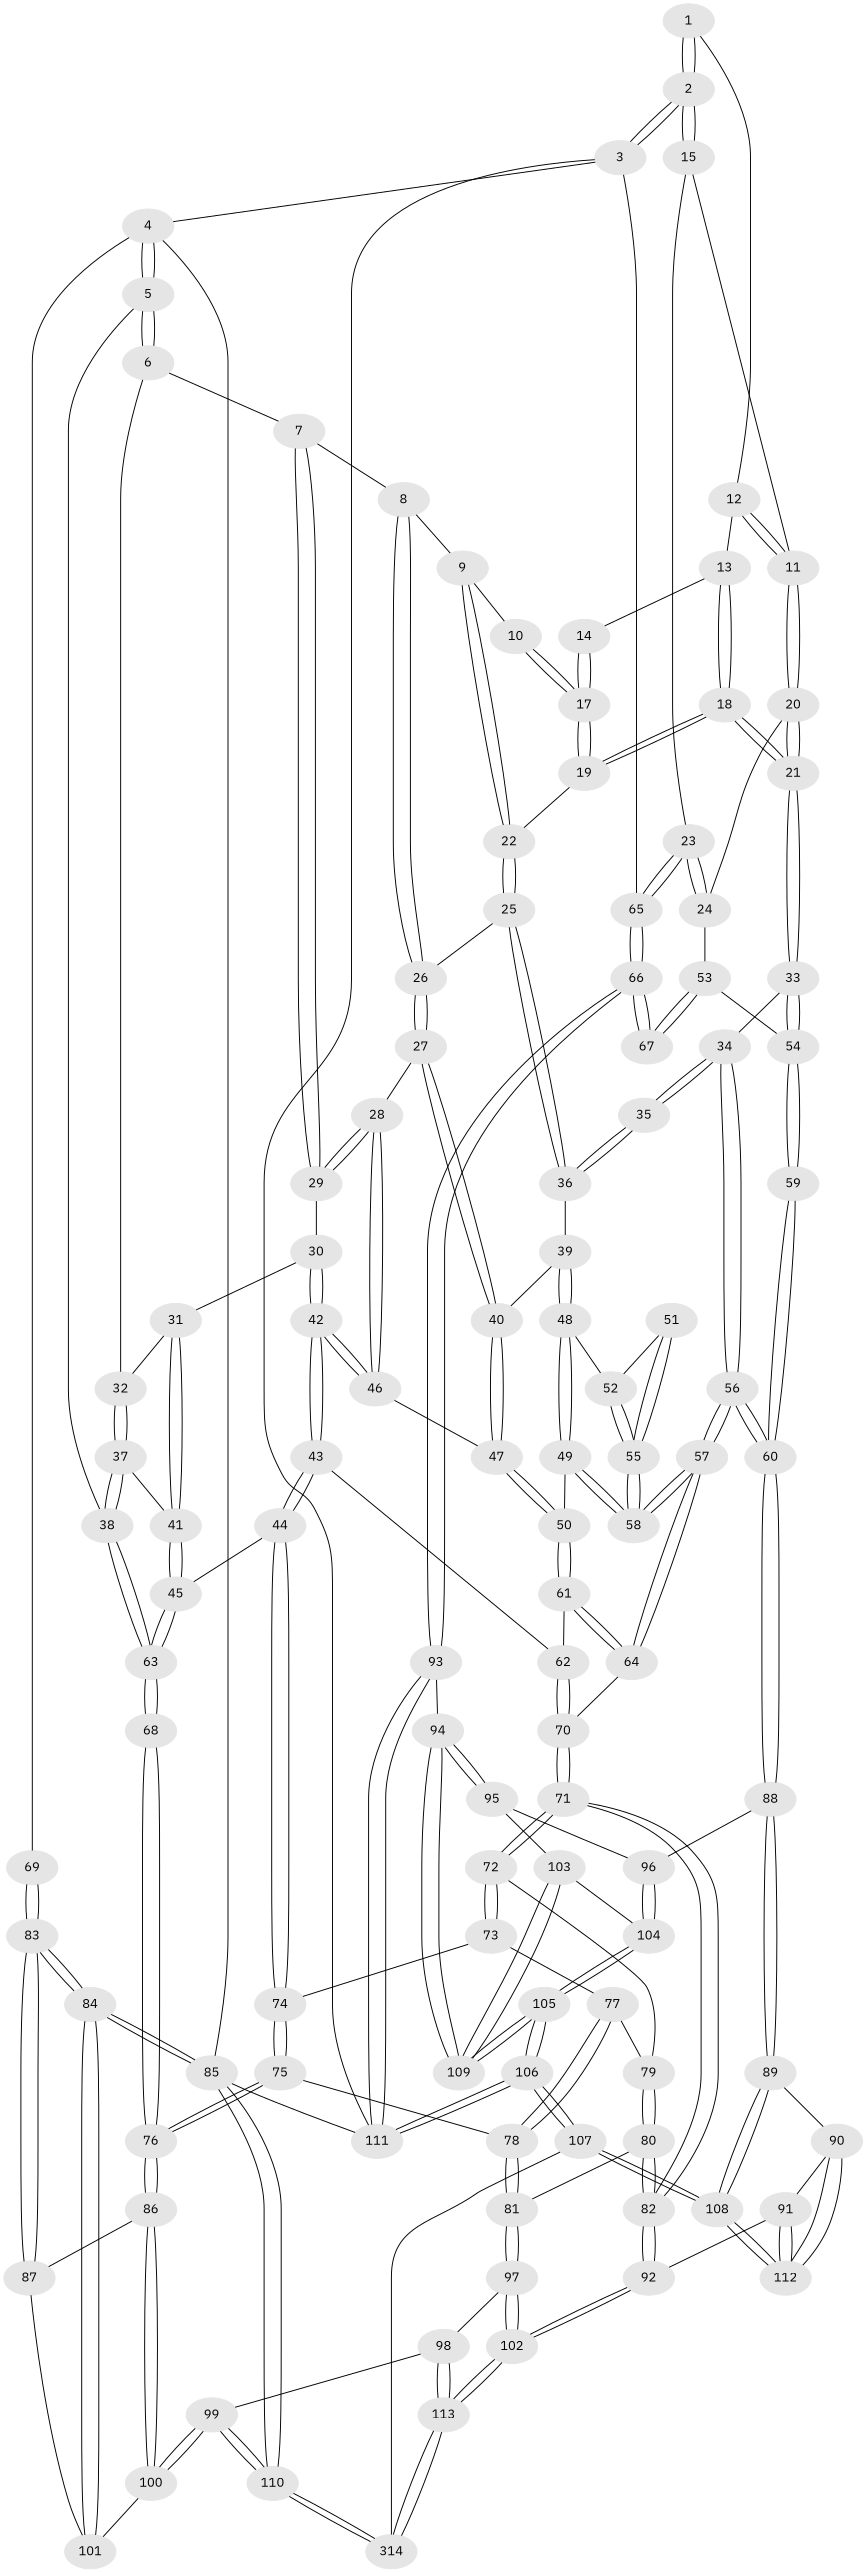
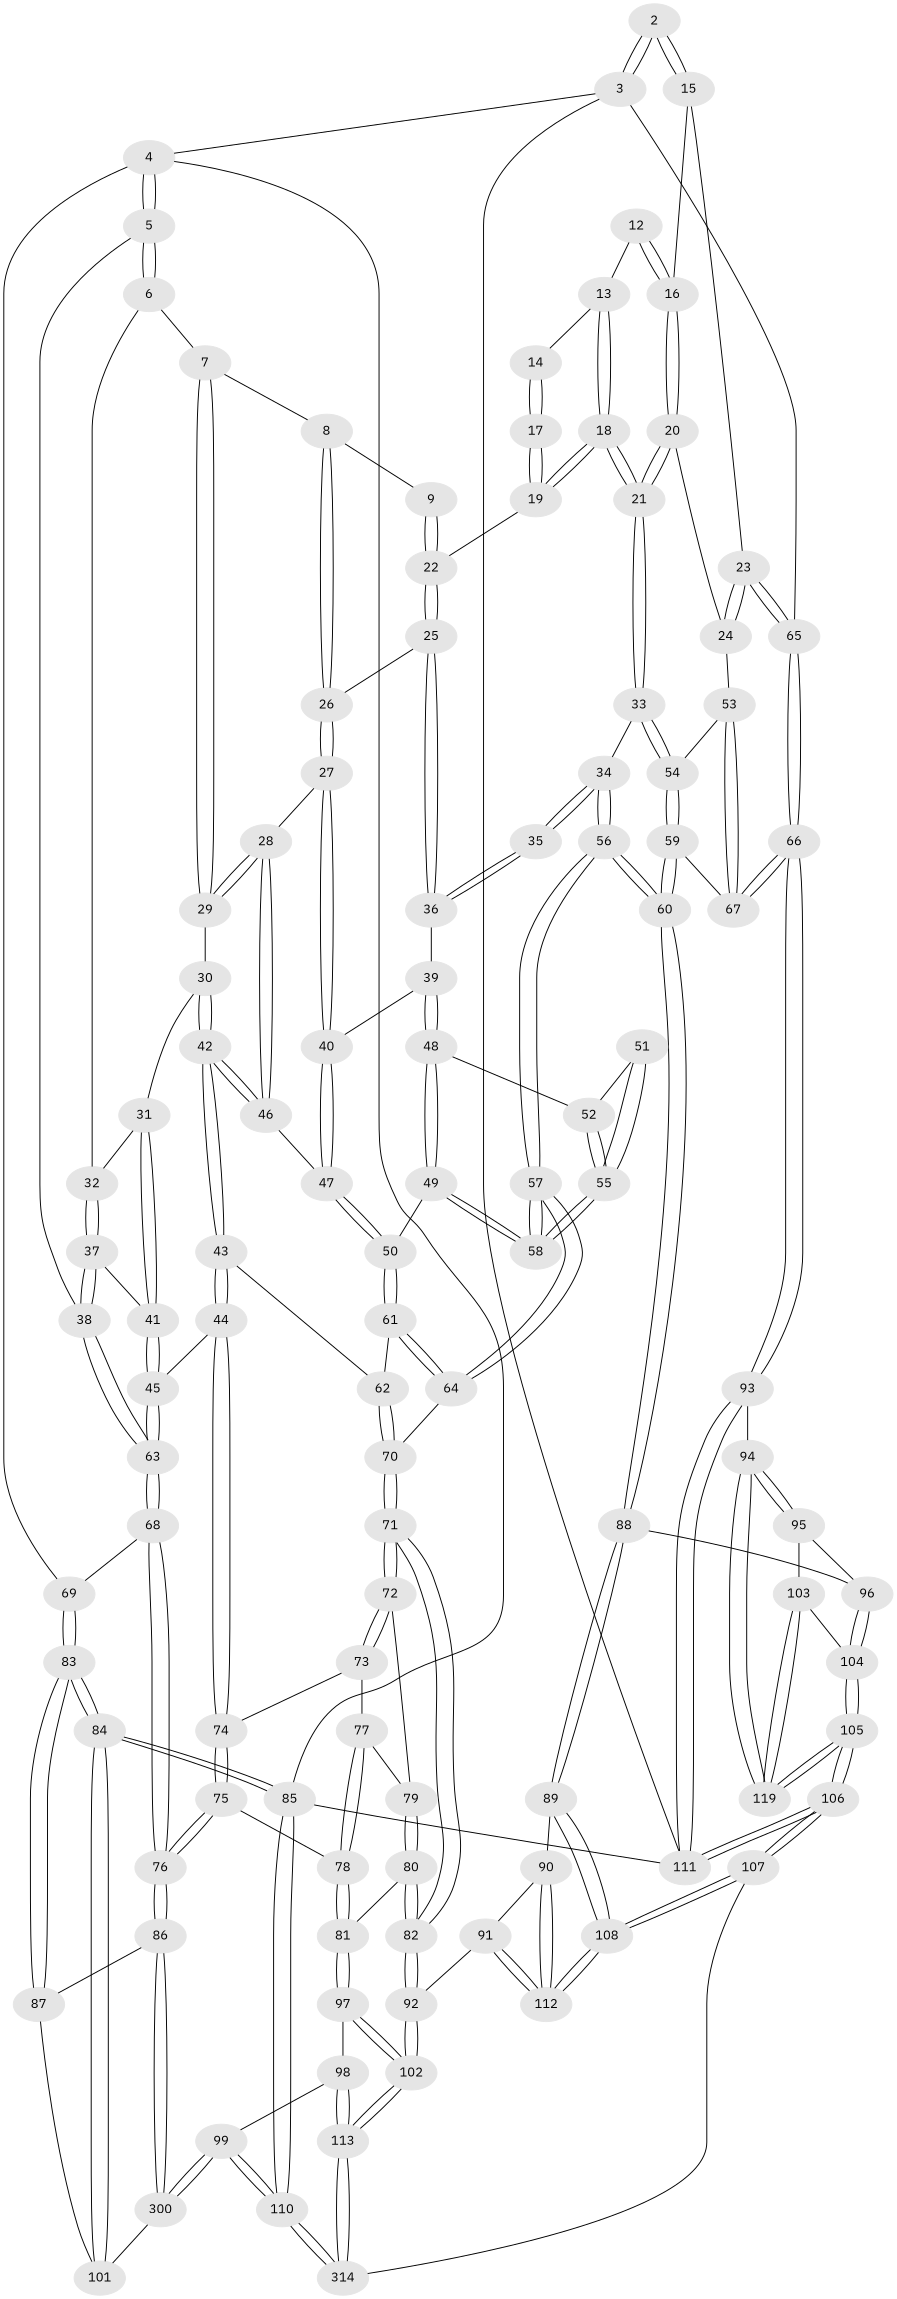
node "1": removed
node "11": label "11" -> "16"
node "10": removed
edge "59" -- "67": added
edge "68" -- "69": added
node "109": label "109" -> "119"
node "100": label "100" -> "300"
